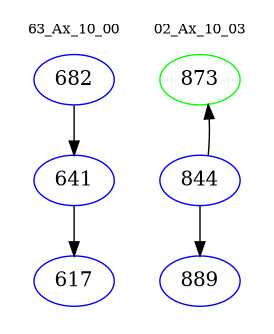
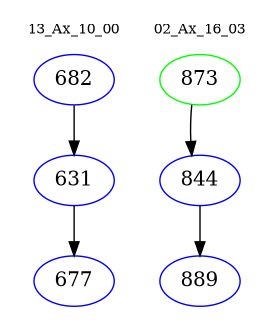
cluster "63_Ax_10_00": label "63_Ax_10_00" -> "13_Ax_10_00"
cluster "02_Ax_10_03": label "02_Ax_10_03" -> "02_Ax_16_03"
edge "844" -> "873": reversed
node "641": label "641" -> "631"
node "617": label "617" -> "677"
